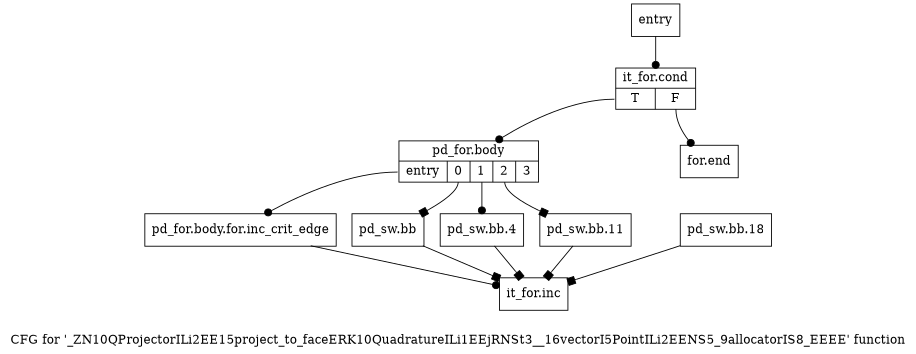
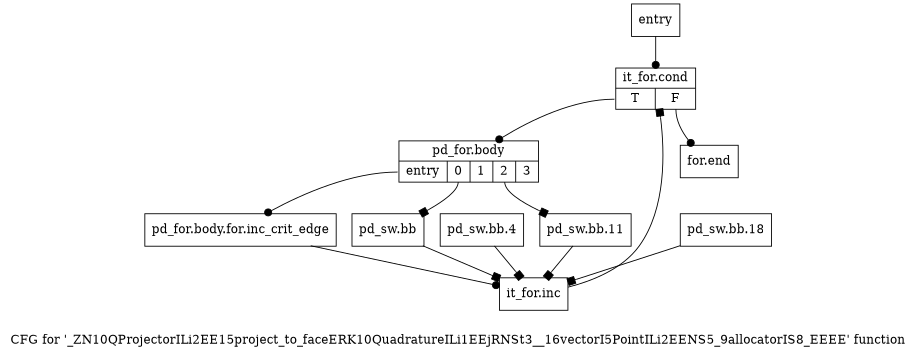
edge "pd_for.body" -> "pd_sw.bb.4": removed
edge "it_for.inc" -> "it_for.cond": added
